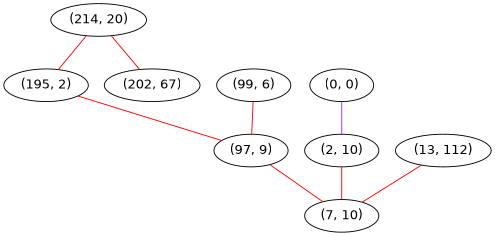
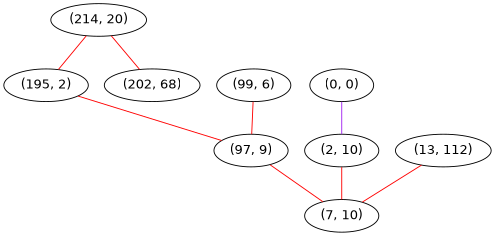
node "(202, 67)": label "(202, 67)" -> "(202, 68)"
